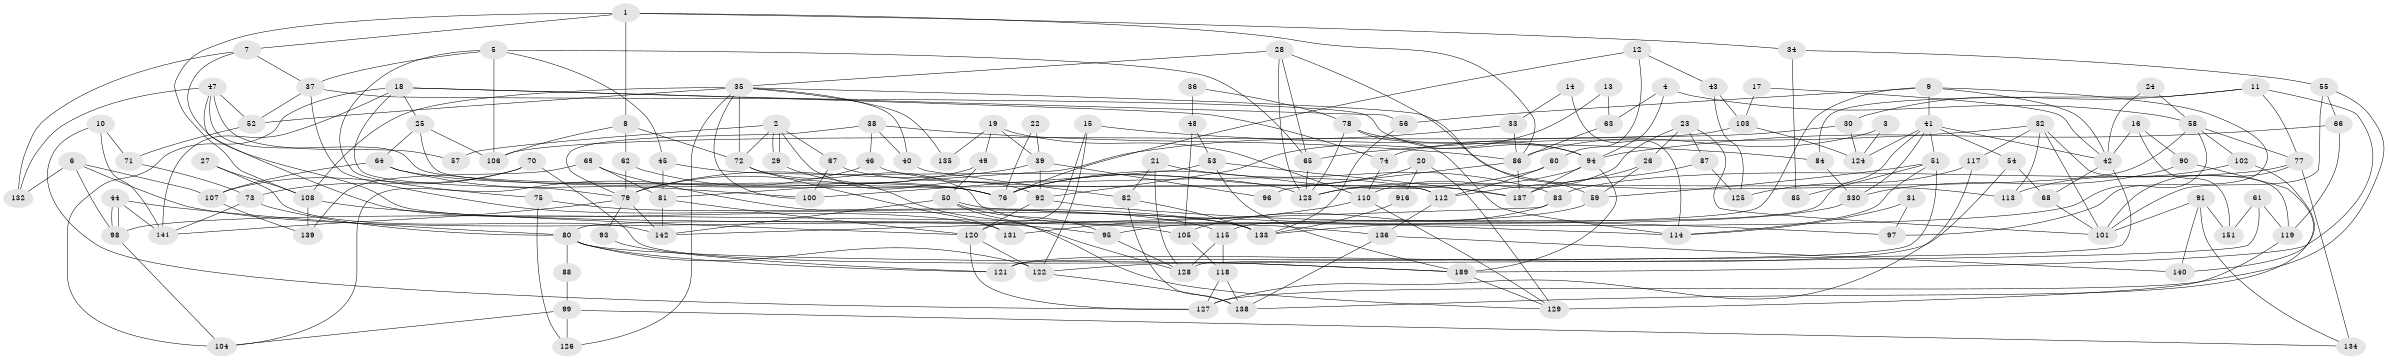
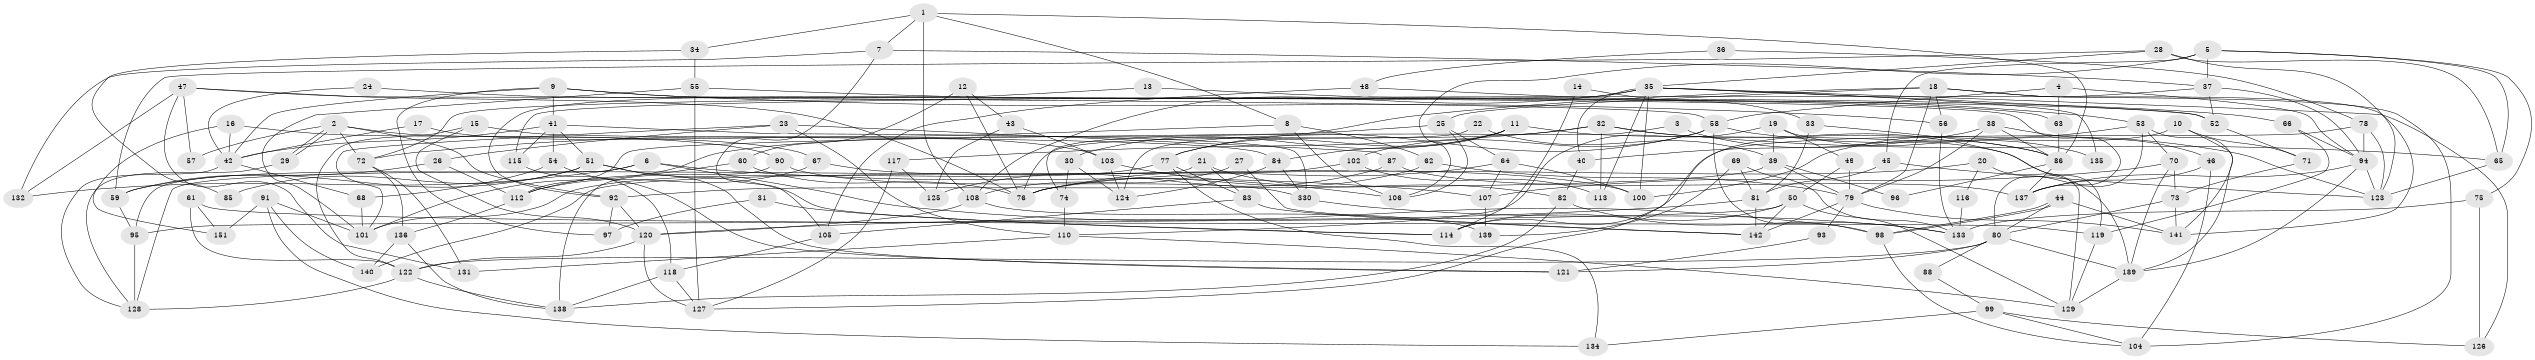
edge "41" -- "124": now "84" -- "124"
edge "53" -- "70": added
node "916": label "916" -> "116"
edge "115" -- "128": now "122" -- "128"
